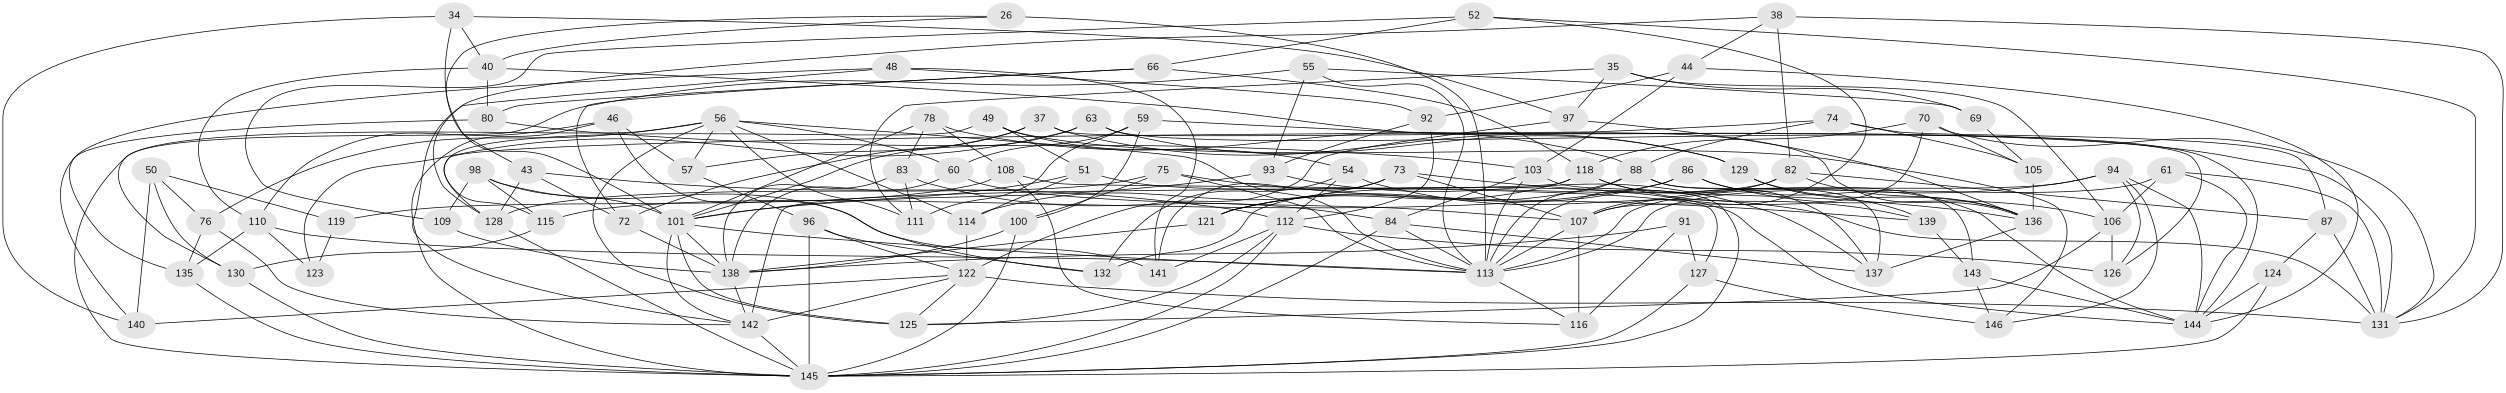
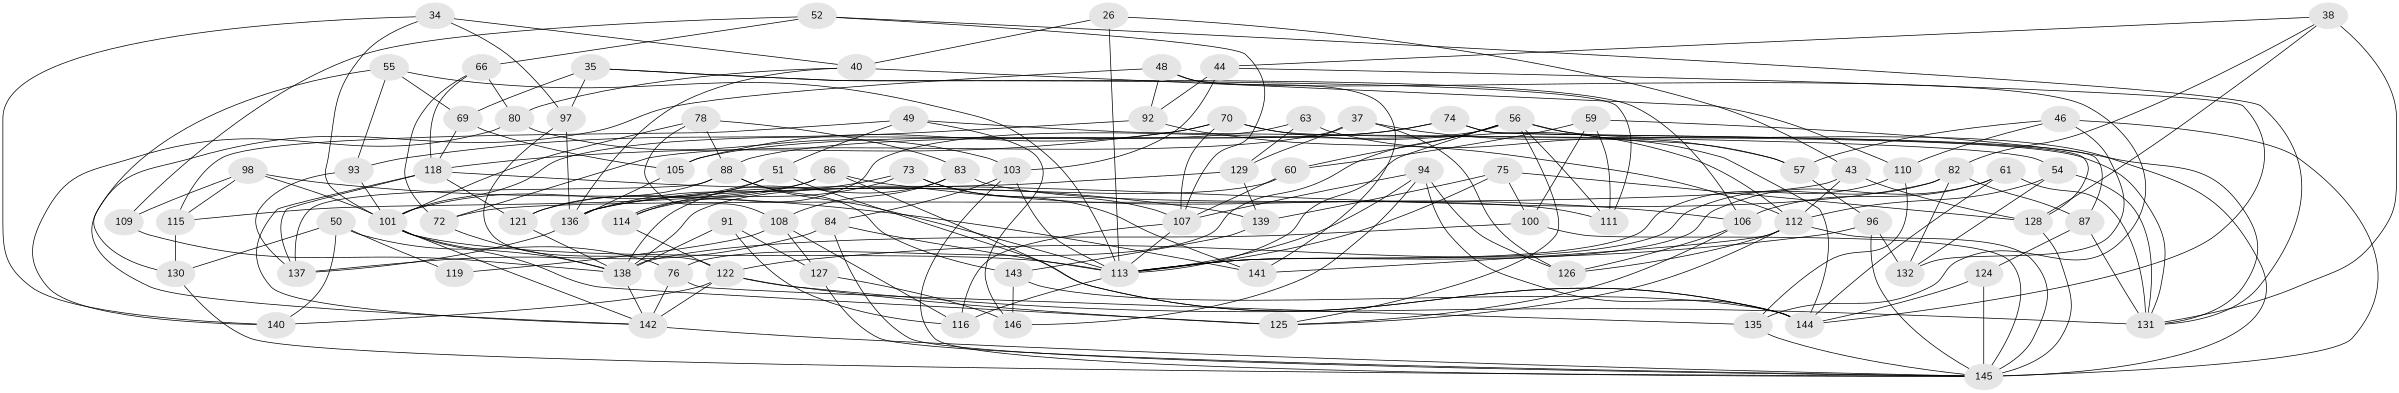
edge "69" -- "118": added
edge "70" -- "112": added
edge "83" -- "84": now "83" -- "108"
node "123": removed
